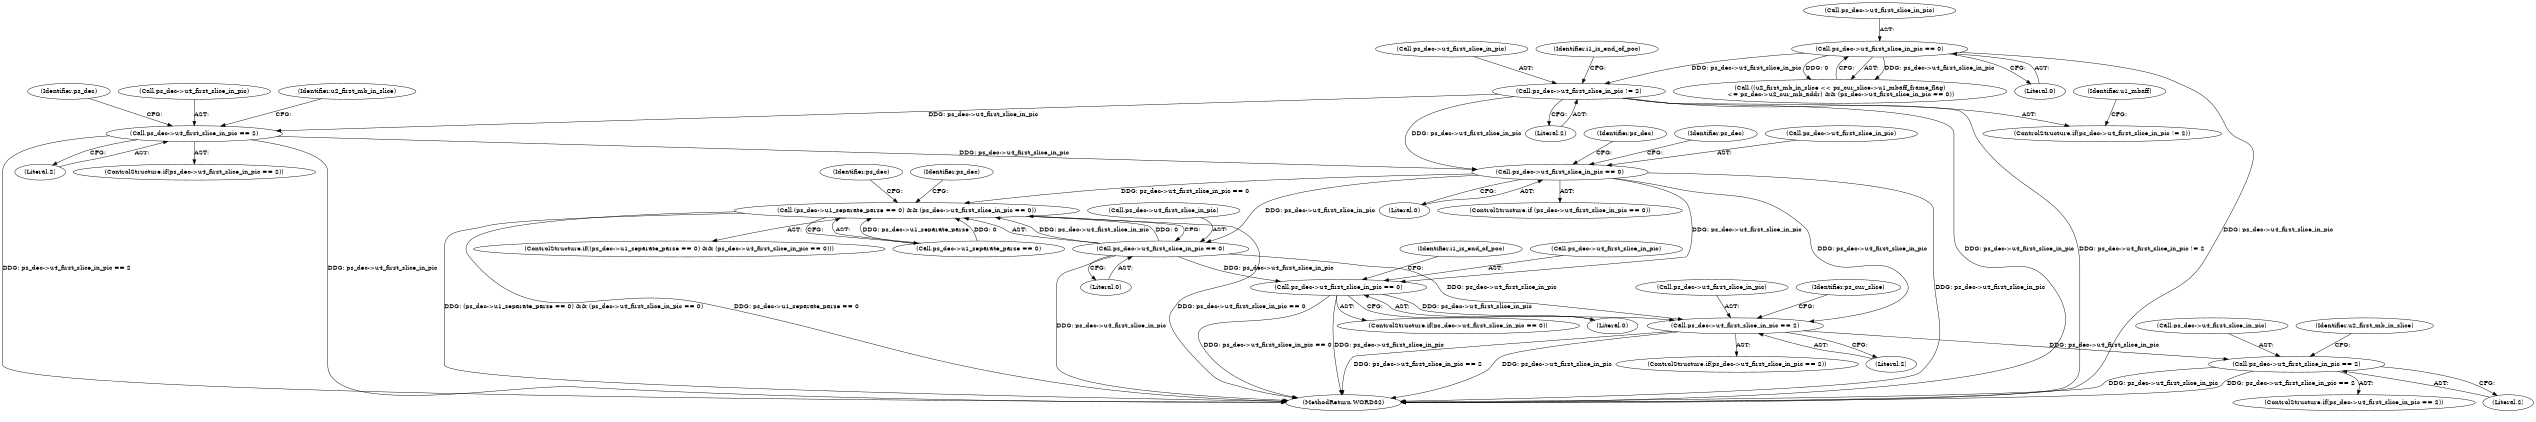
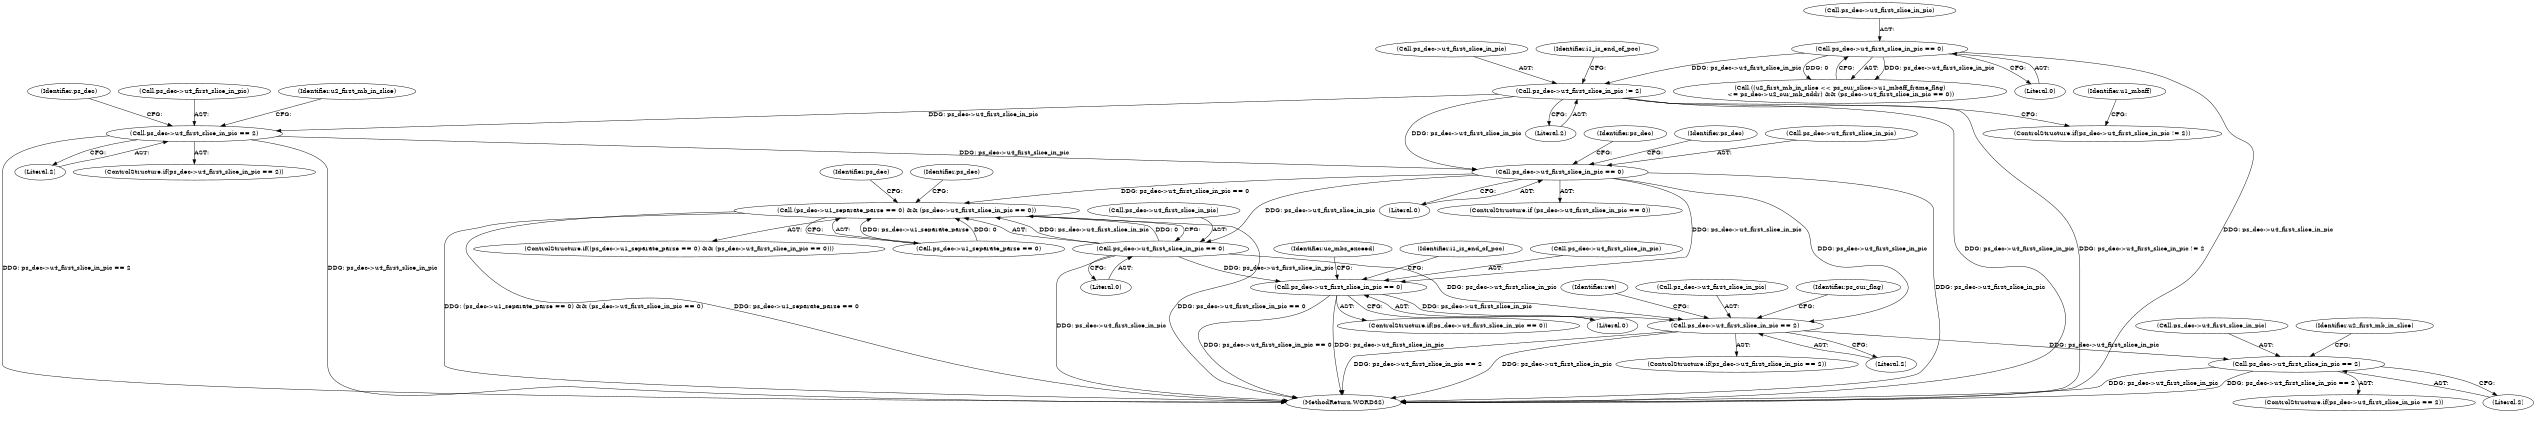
edge "(Call,ps_dec->u4_first_slice_in_pic != 2)" -> "(ControlStructure,if(ps_dec->u4_first_slice_in_pic != 2))": label "AST: " -> "CFG: "
node "(Identifier,uc_mbs_exceed)": added
node "(Identifier,ret)": added
node "(Identifier,ps_cur_slice)": label "(Identifier,ps_cur_slice)" -> "(Identifier,ps_cur_flag)"
